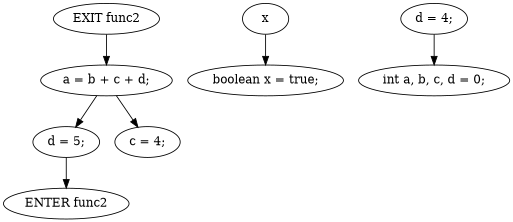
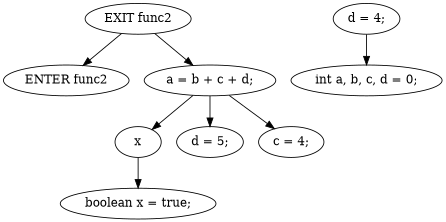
edge "a = b + c + d;" -> "x": added
edge "d = 5;" -> "ENTER func2": now "EXIT func2" -> "ENTER func2"
